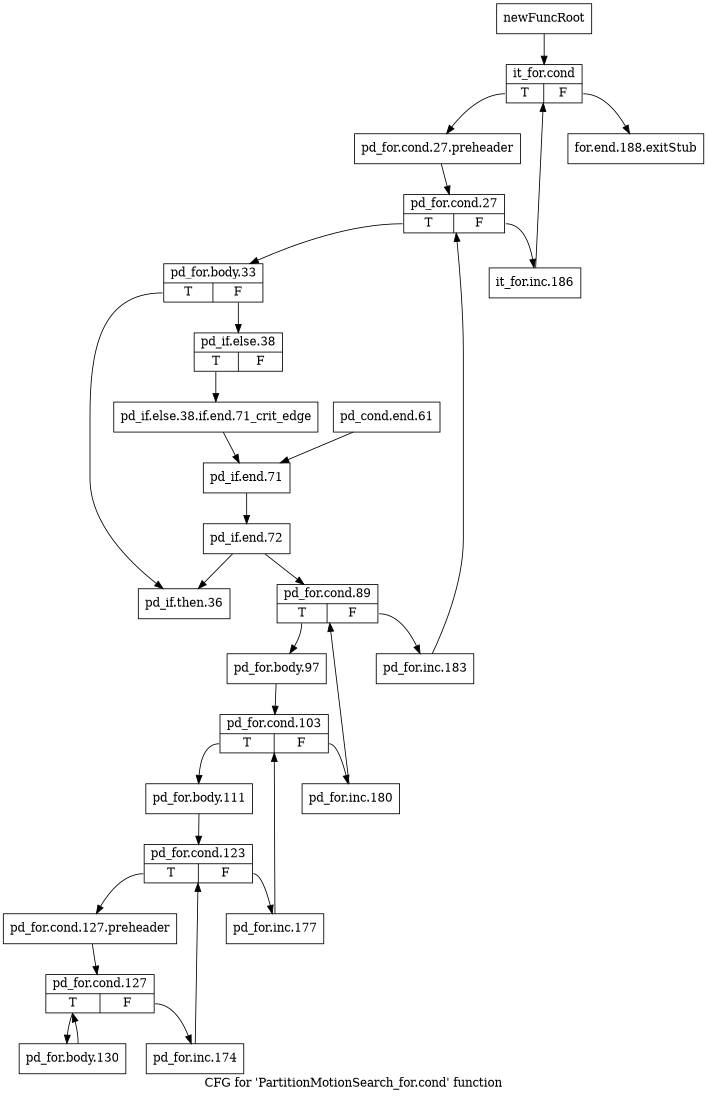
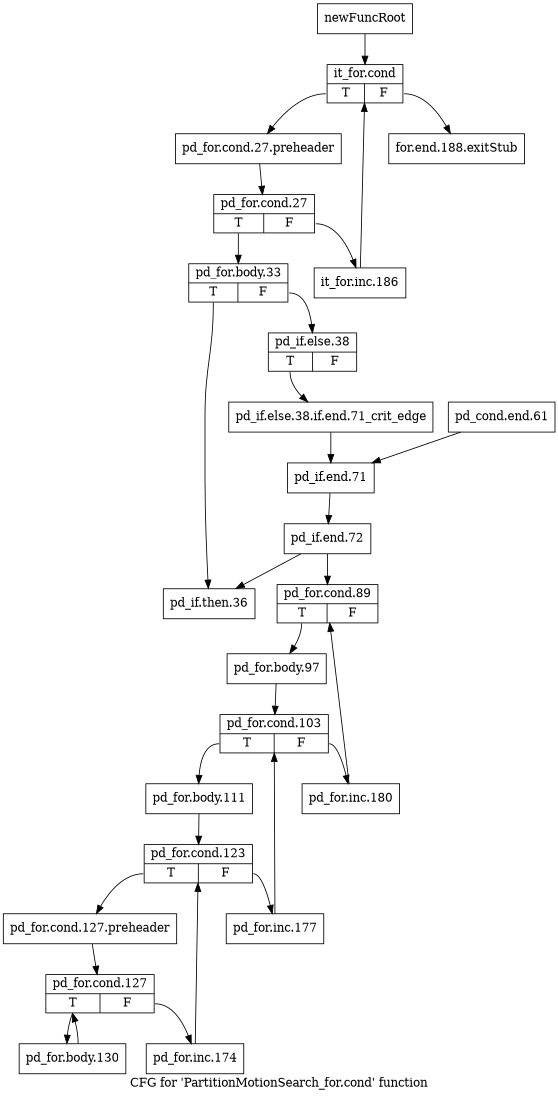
node "pd_for.inc.183": removed
